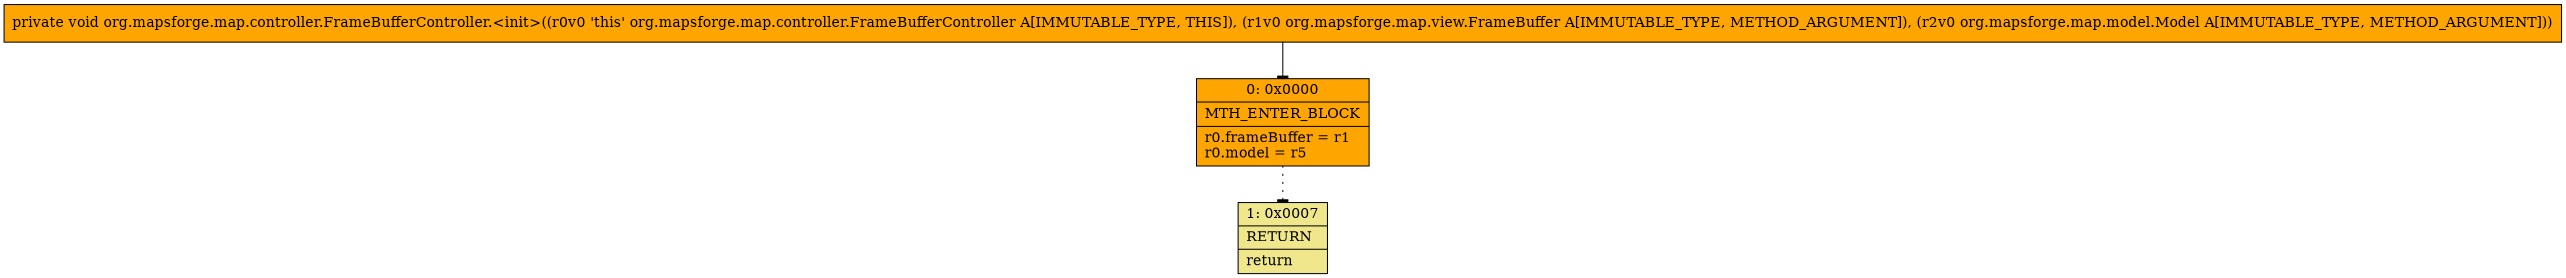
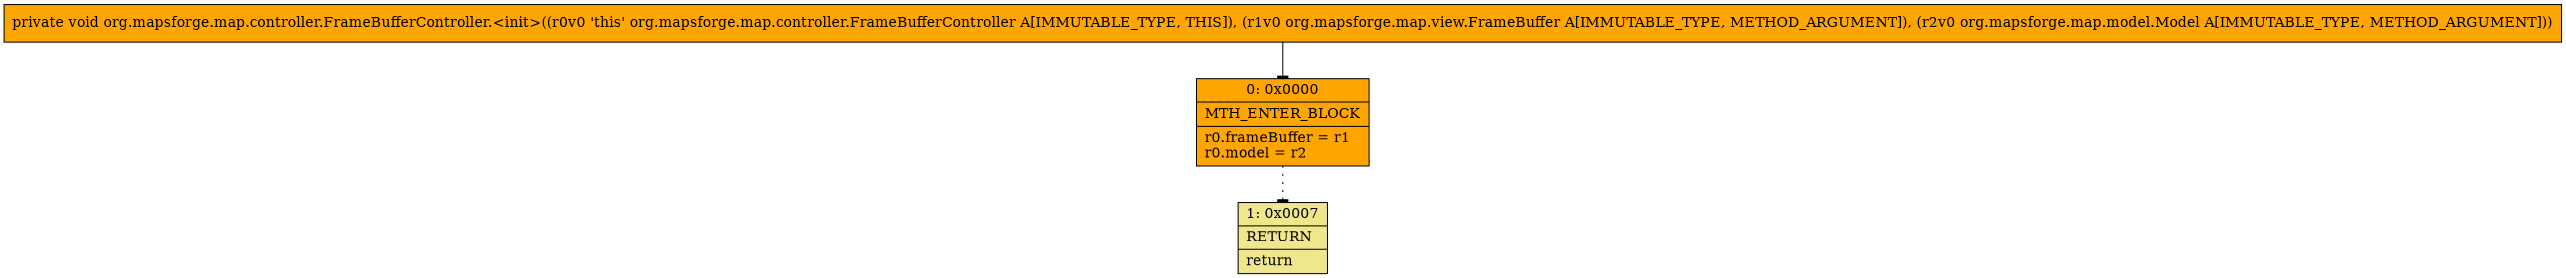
node "0: 0x0000": text "r0.model = r5" -> "r0.model = r2"
